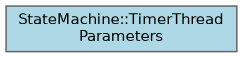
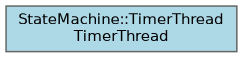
node "StateMachine::TimerThread Parameters": label "StateMachine::TimerThread Parameters" -> "StateMachine::TimerThread TimerThread"
